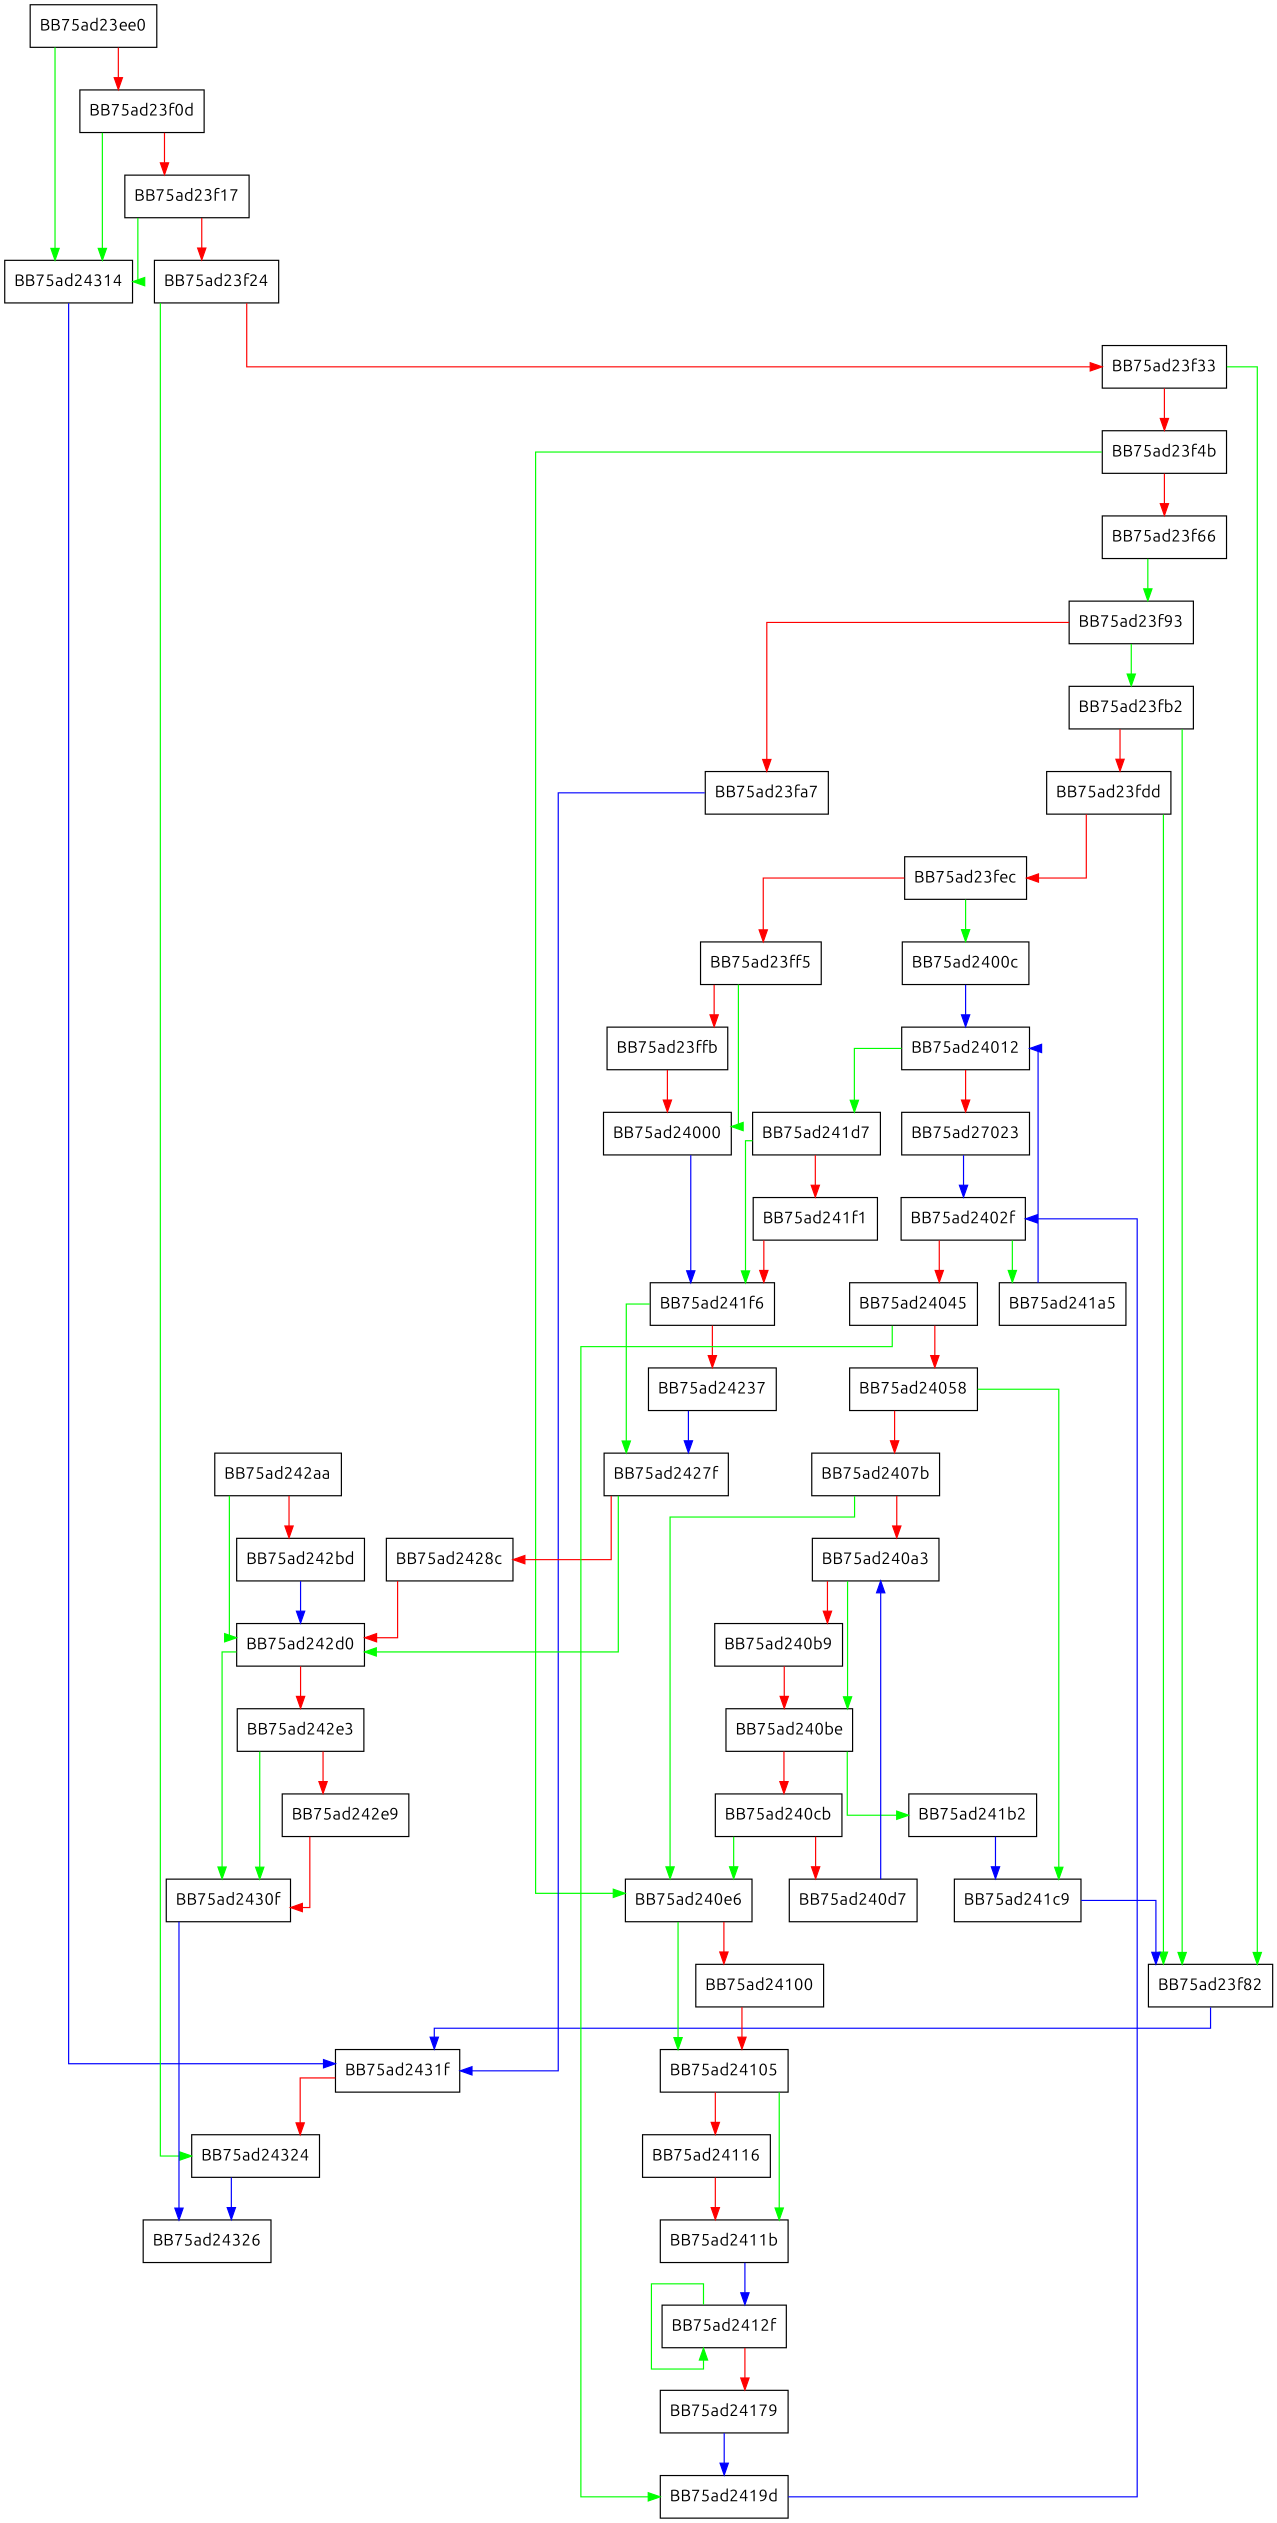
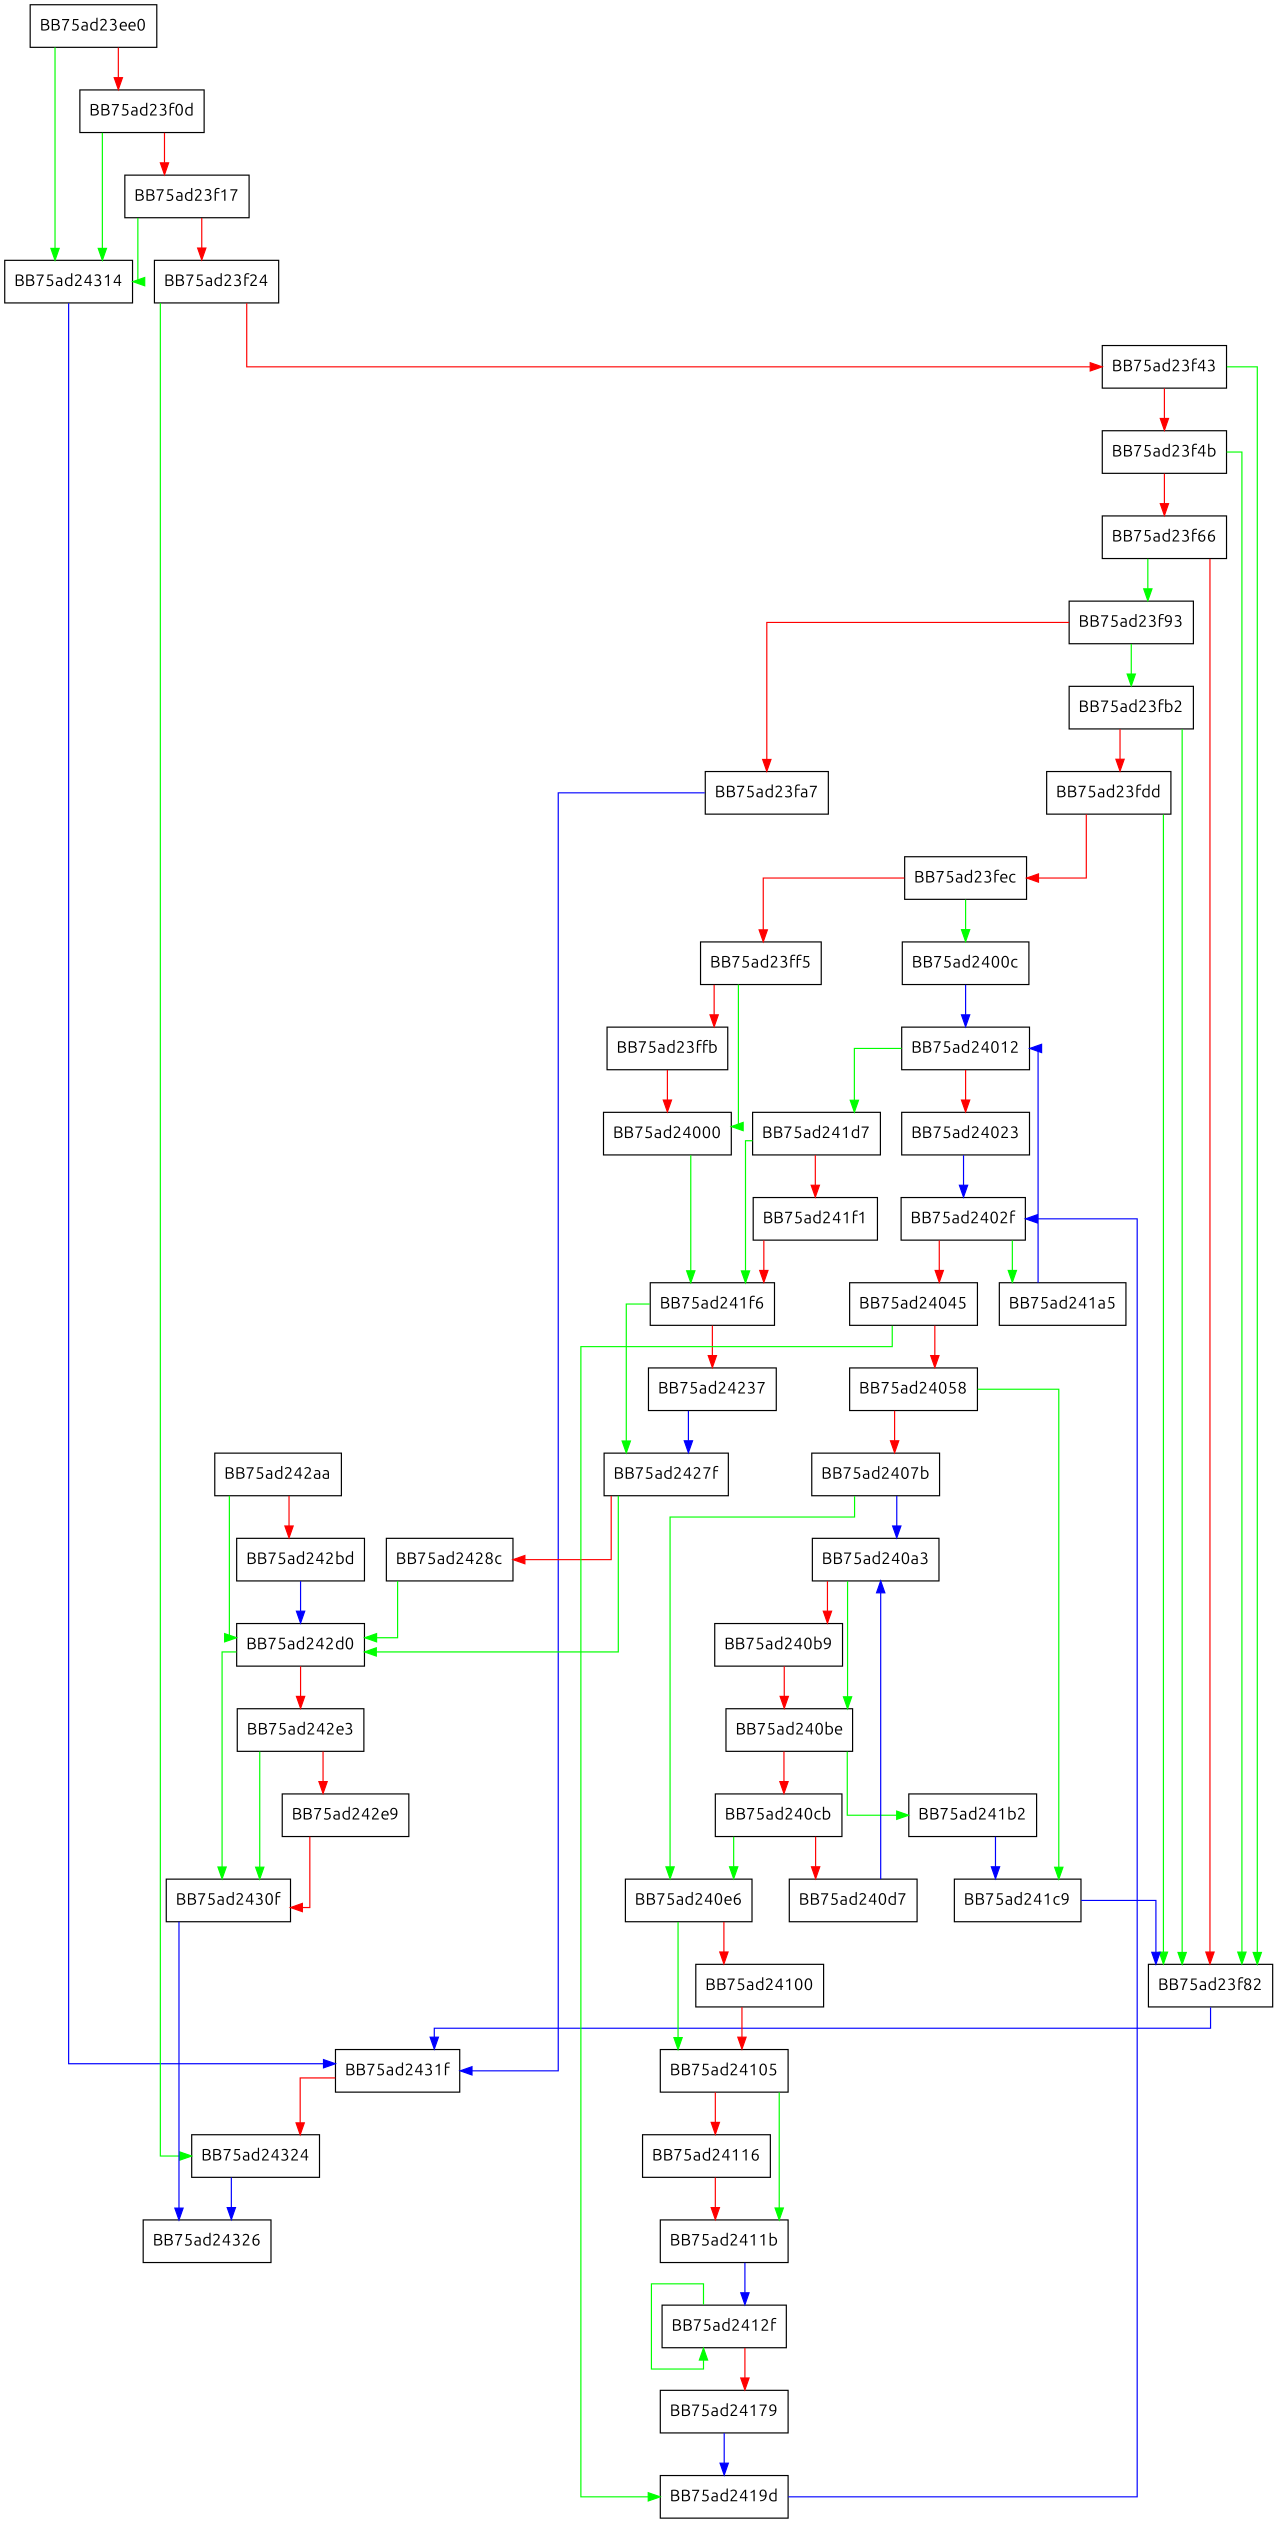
node "BB75ad23f33": label "BB75ad23f33" -> "BB75ad23f43"
edge "BB75ad23f4b" -> "BB75ad240e6": now "BB75ad23f4b" -> "BB75ad23f82"
node "BB75ad27023": label "BB75ad27023" -> "BB75ad24023"
edge "BB75ad24000" -> "BB75ad241f6": color blue -> green
edge "BB75ad23f66" -> "BB75ad23f82": added
edge "BB75ad2407b" -> "BB75ad240a3": color red -> blue
edge "BB75ad2428c" -> "BB75ad242d0": color red -> green
